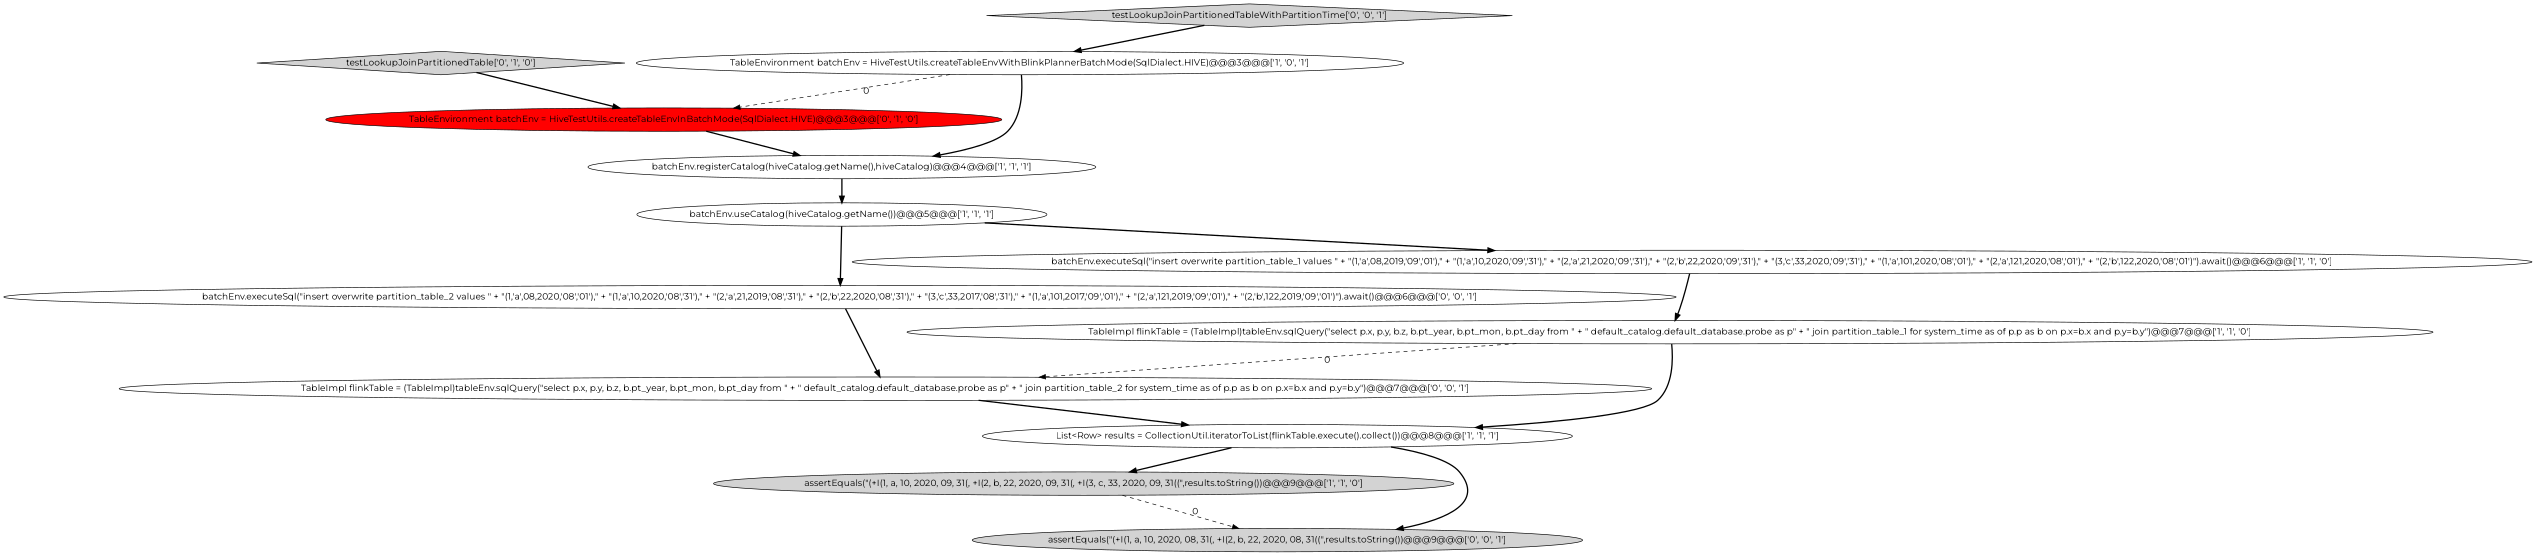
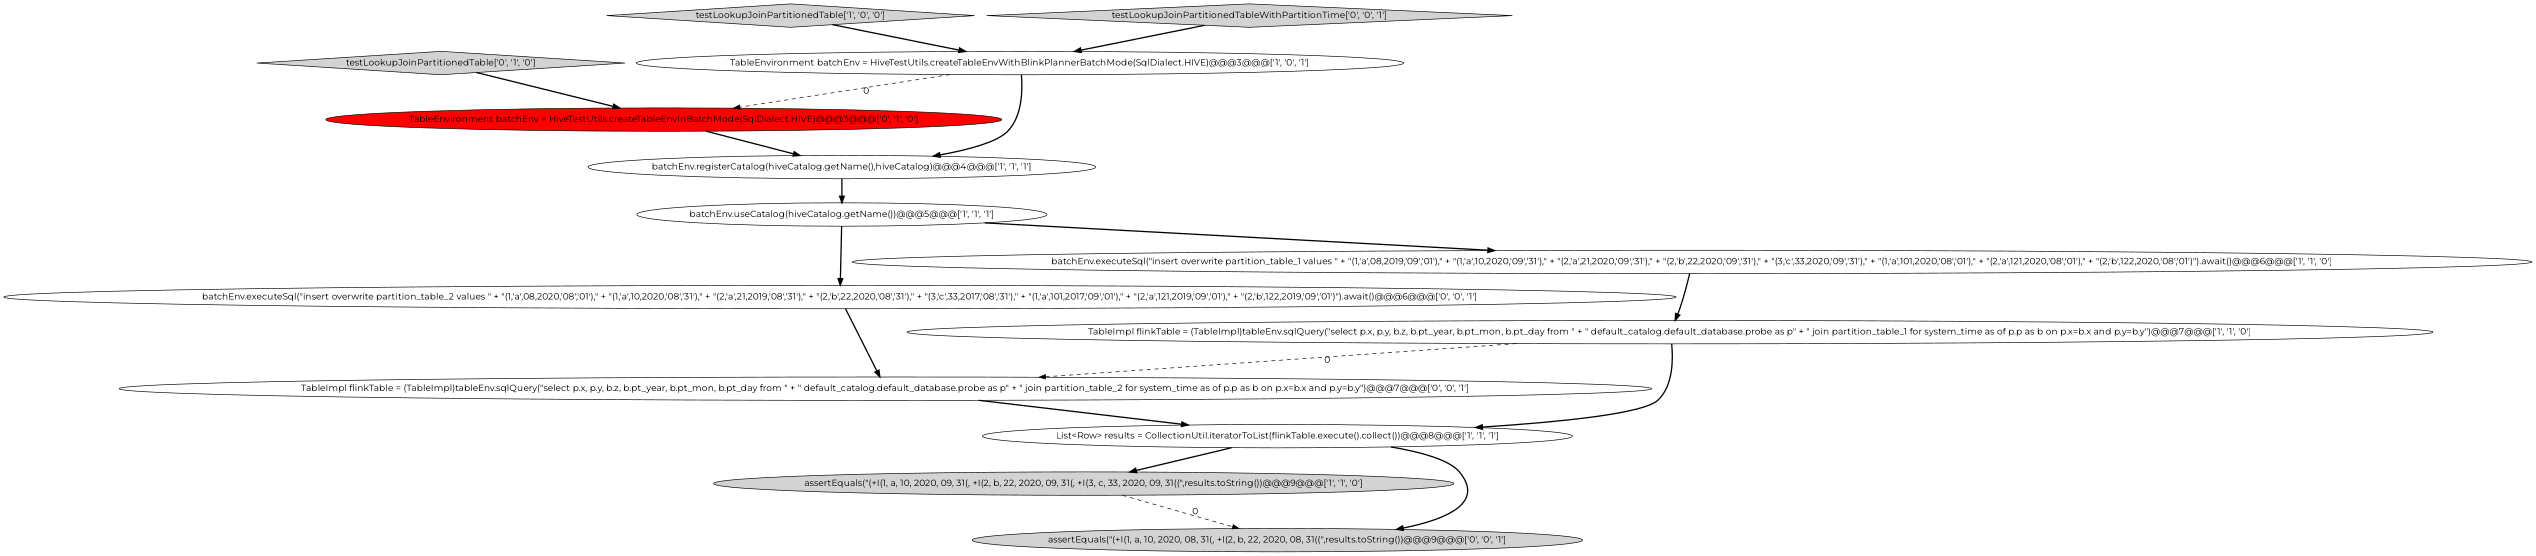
node "testLookupJoinPartitionedTable['1', '0', '0']": added
